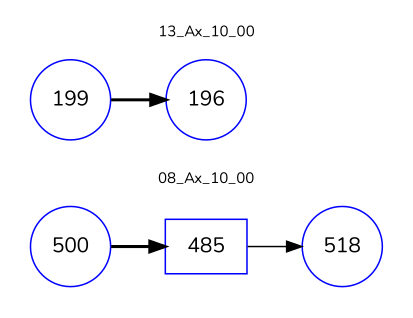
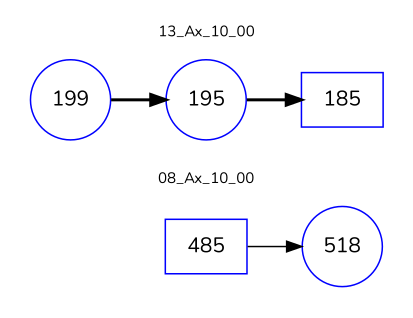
node "196": label "196" -> "195"
node "185": added
node "500": removed
